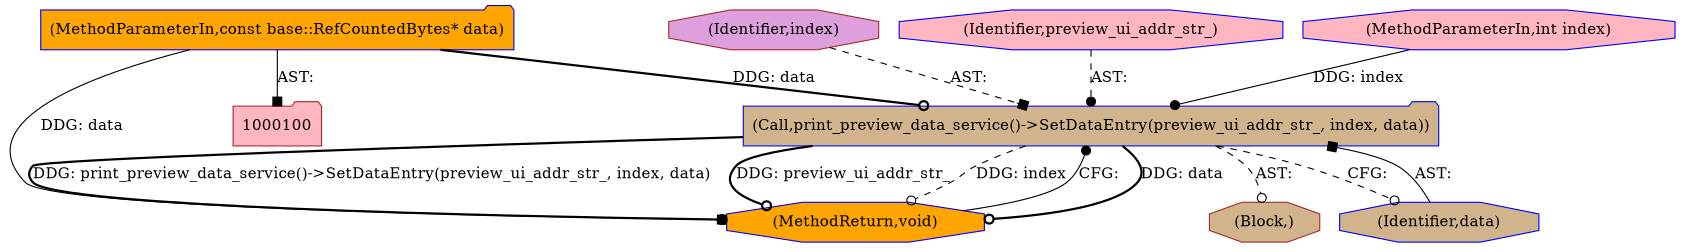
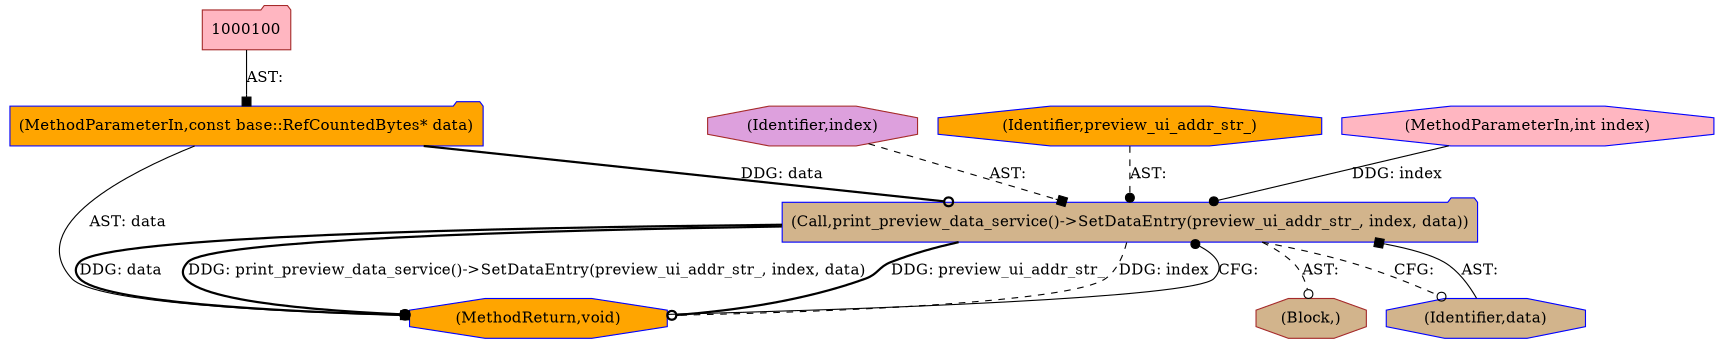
node "(Identifier,preview_ui_addr_str_)": fillcolor lightpink -> orange
edge "(MethodParameterIn,const base::RefCountedBytes* data)" -> "1000100": reversed
edge "(MethodParameterIn,const base::RefCountedBytes* data)" -> "(MethodReturn,void)": label "DDG: data" -> "AST: data"
